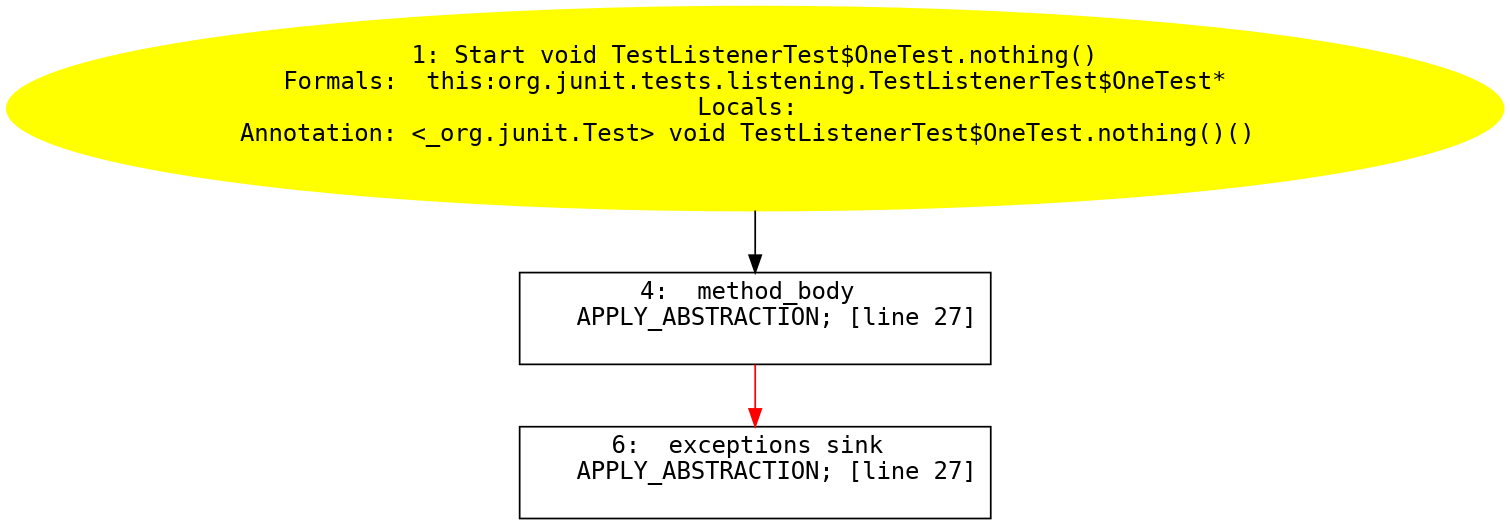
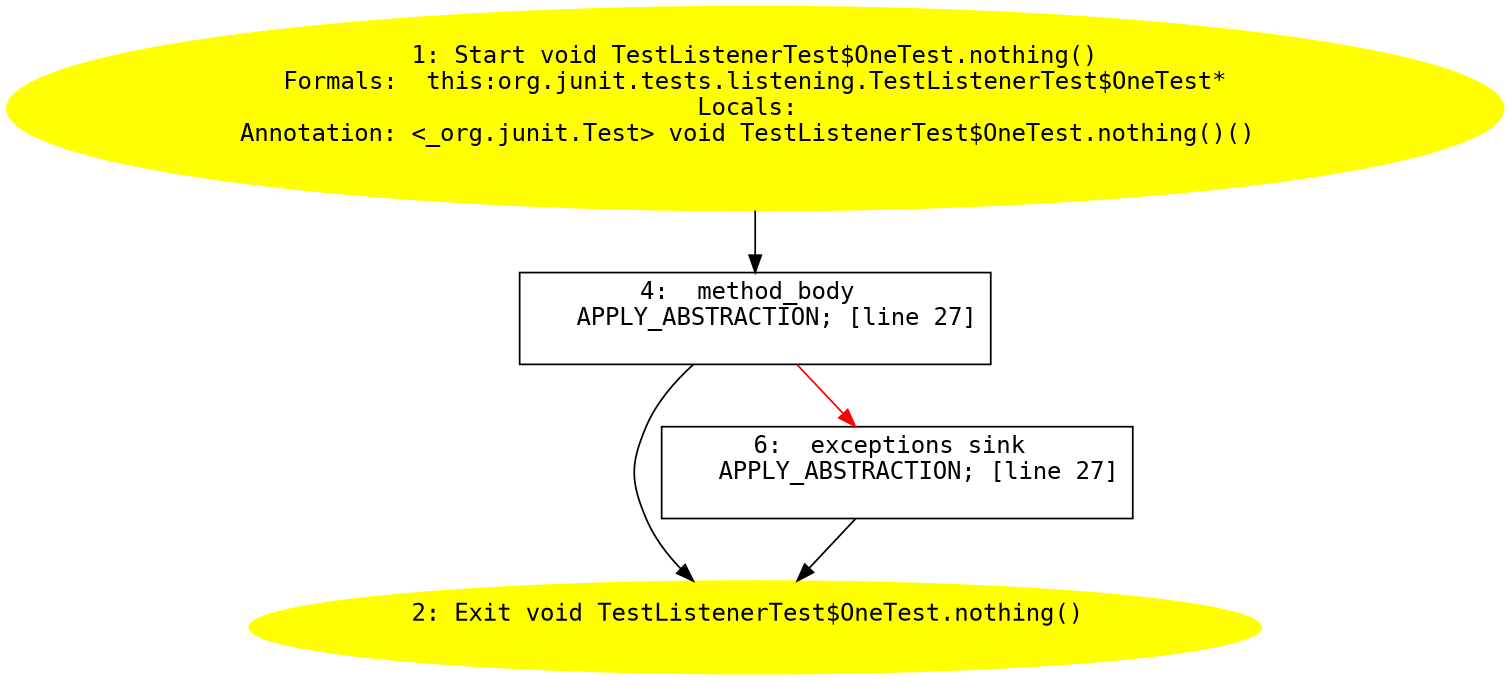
node "2: Exit void TestListenerTest$OneTest.nothing()": added
